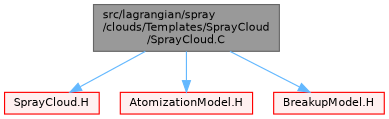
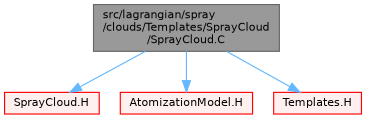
node "BreakupModel.H": label "BreakupModel.H" -> "Templates.H"
